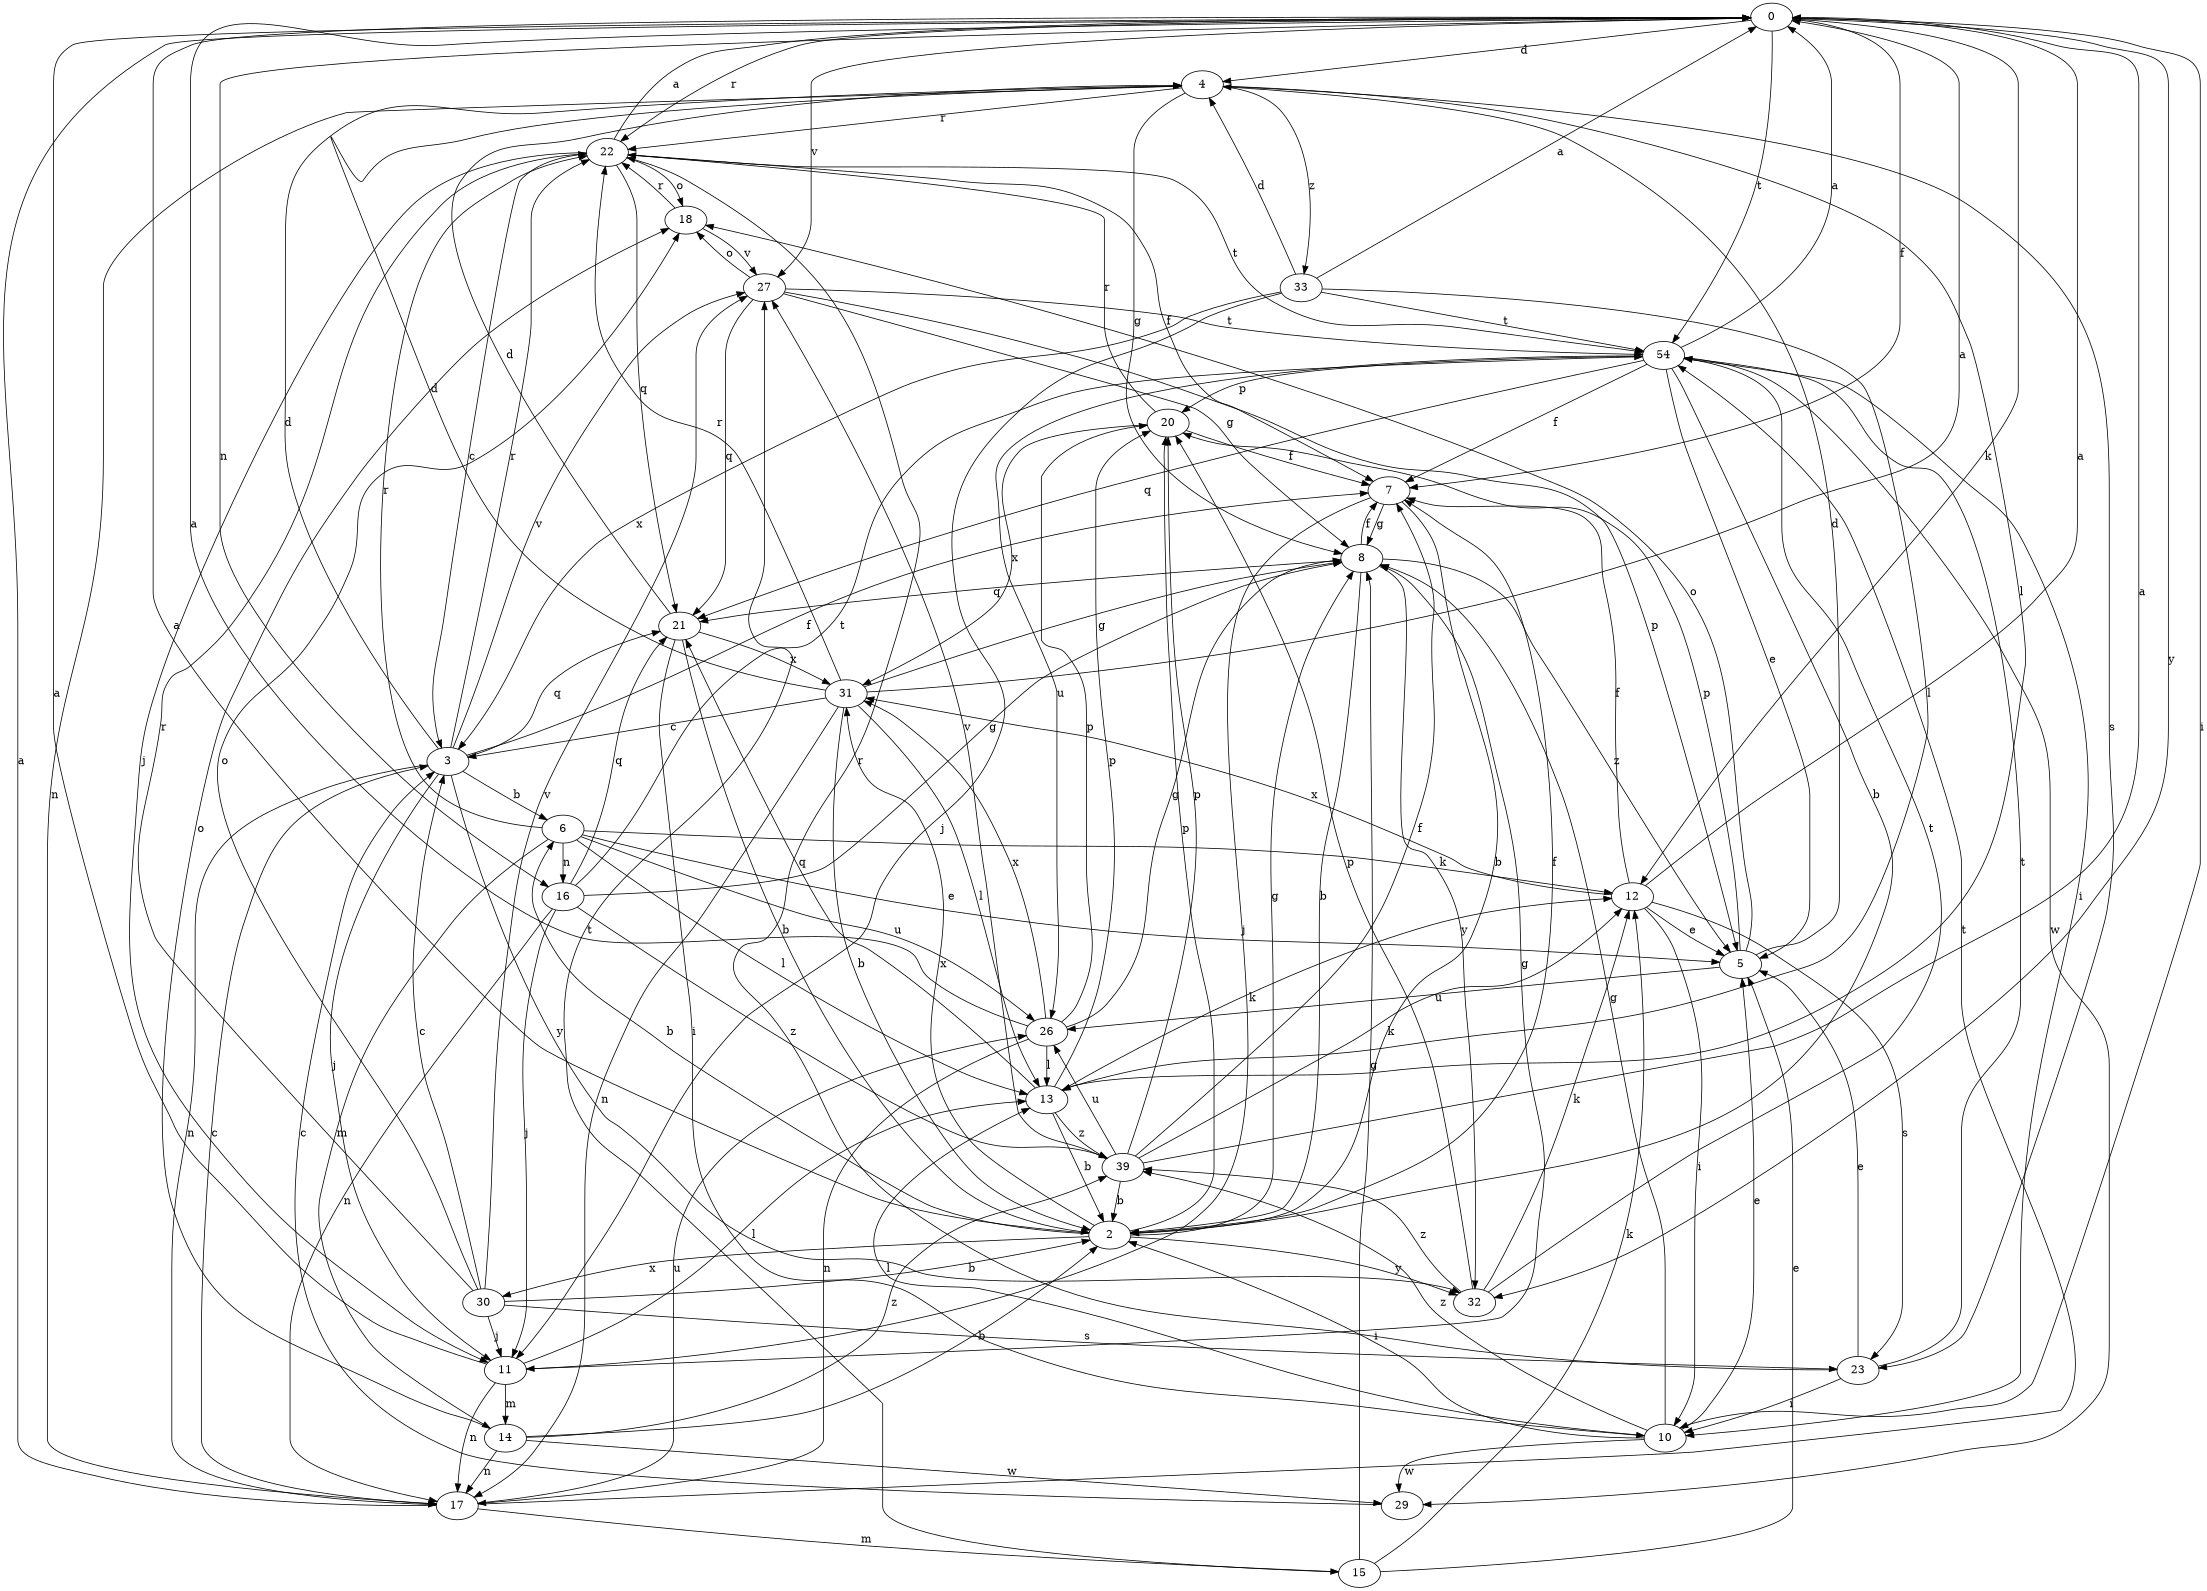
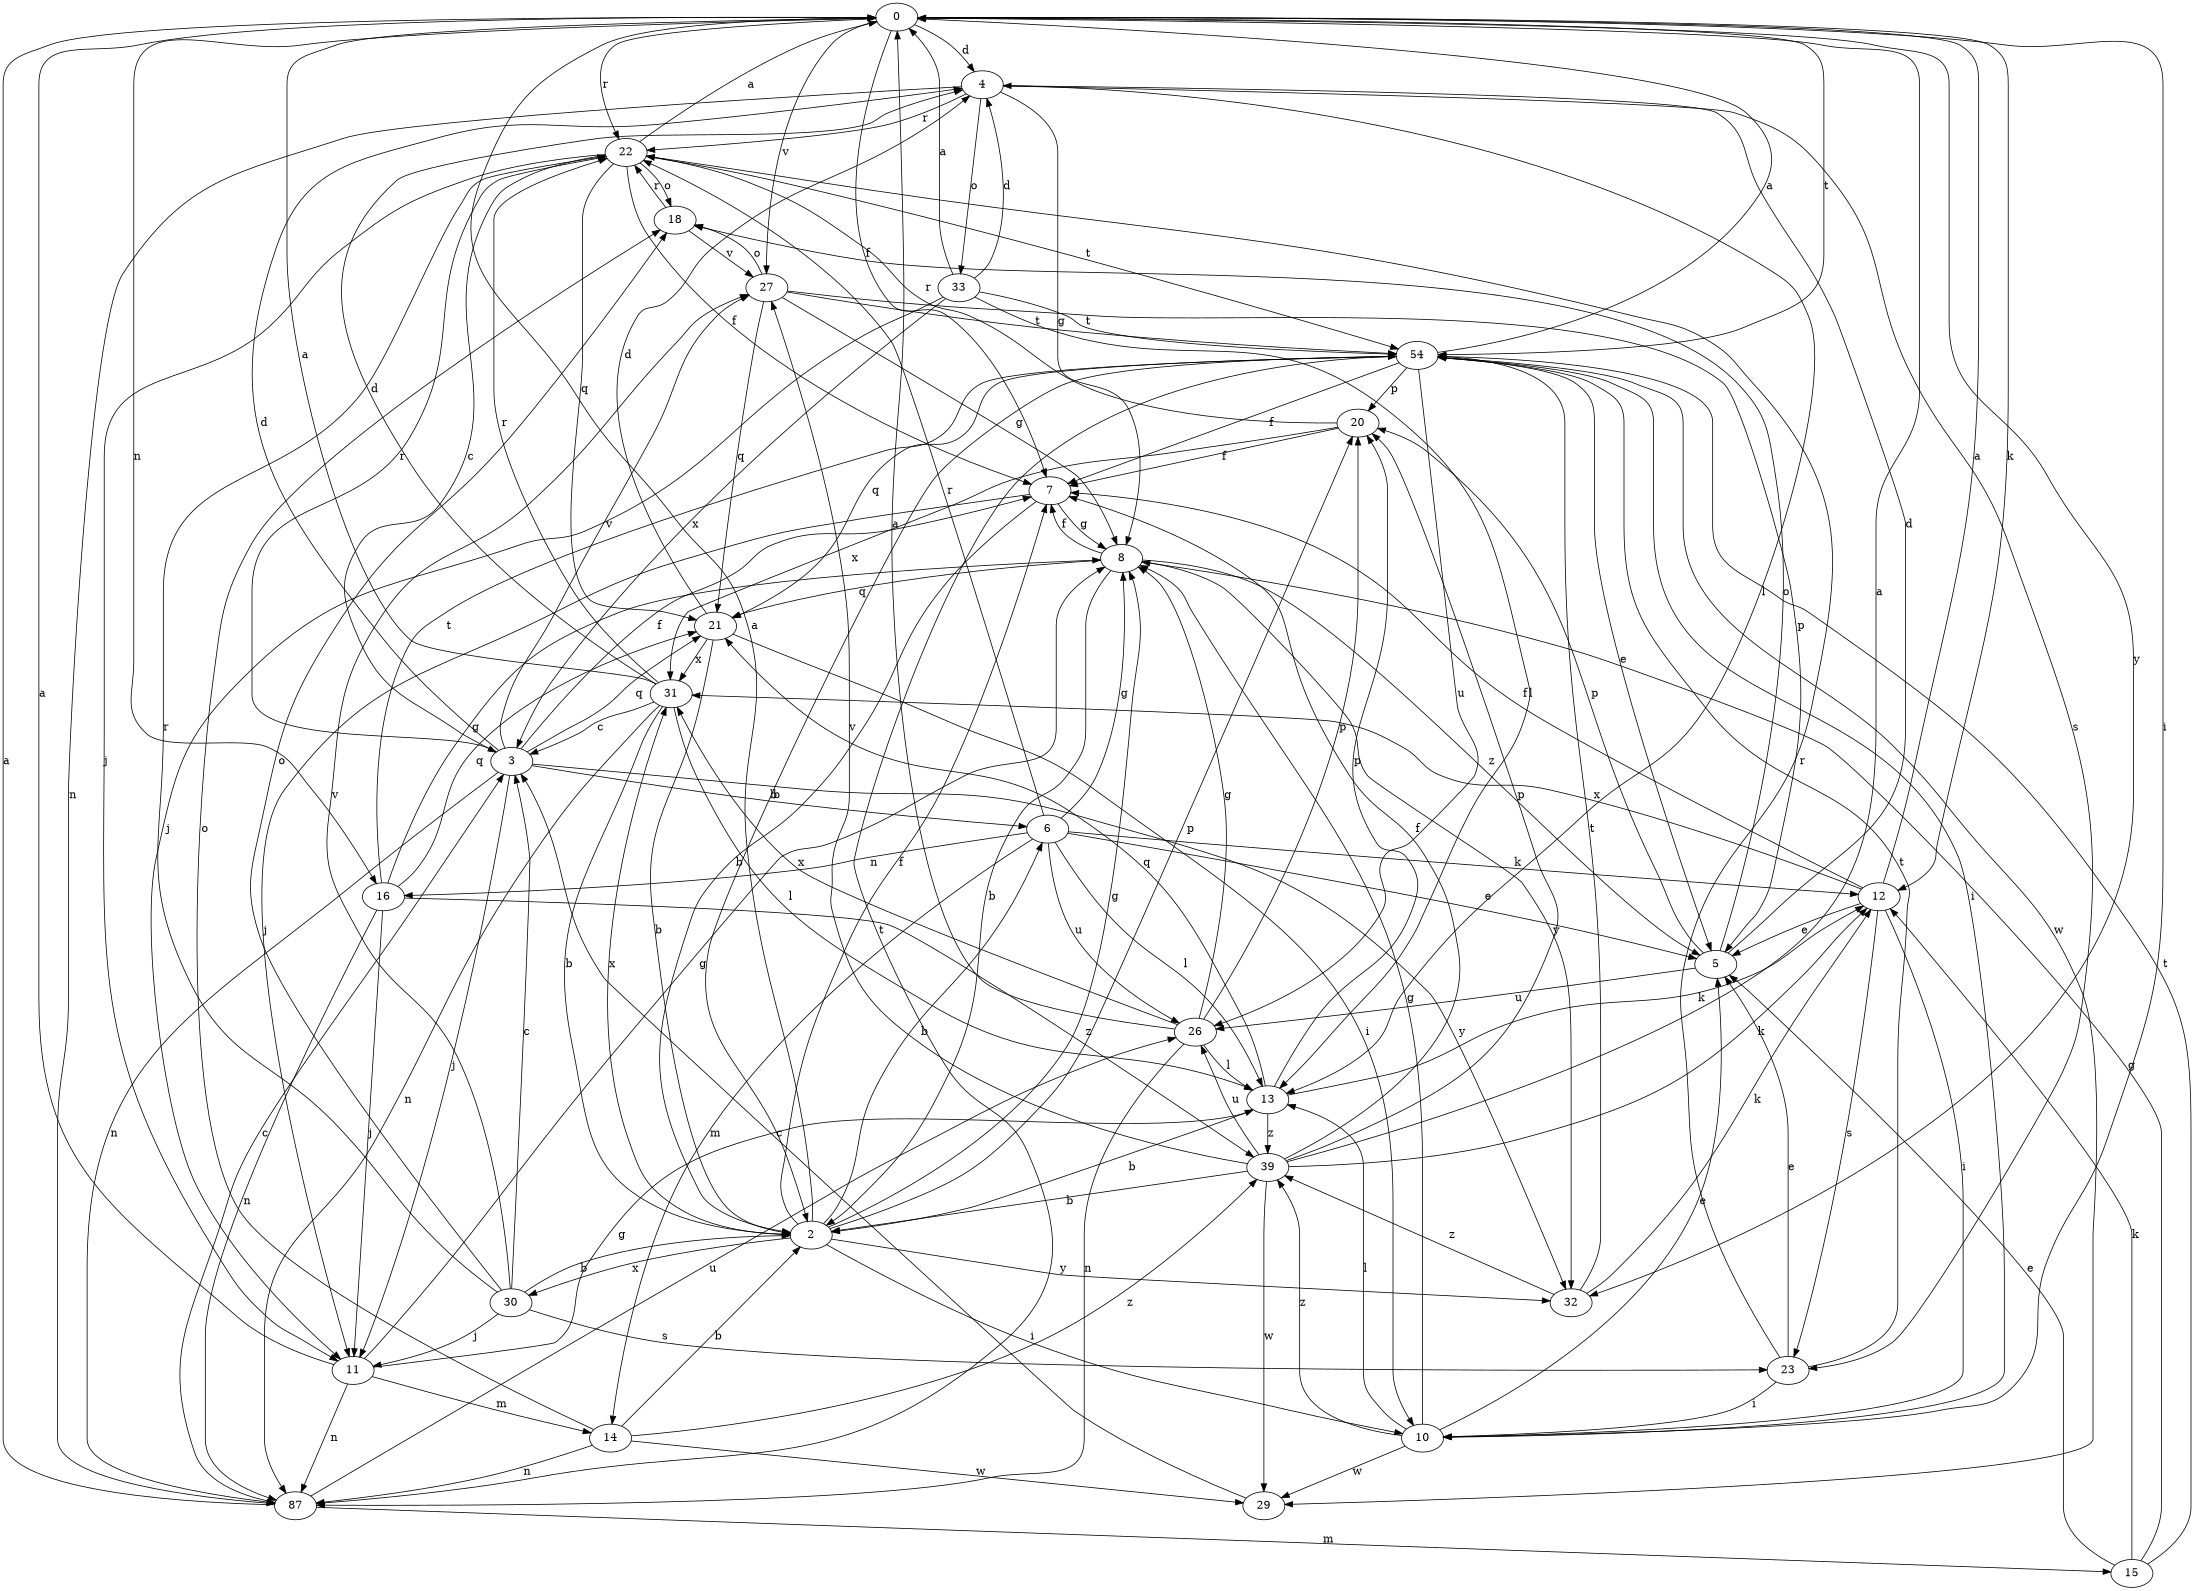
edge "4" -> "33": label "z" -> "o"
edge "31" -> "8": now "6" -> "8"
edge "32" -> "20": removed, label "p"
edge "15" -> "27": now "15" -> "54"
edge "11" -> "13": label "l" -> "g"
edge "39" -> "29": added, label "w"
edge "10" -> "2": reversed
node "17": label "17" -> "87"
